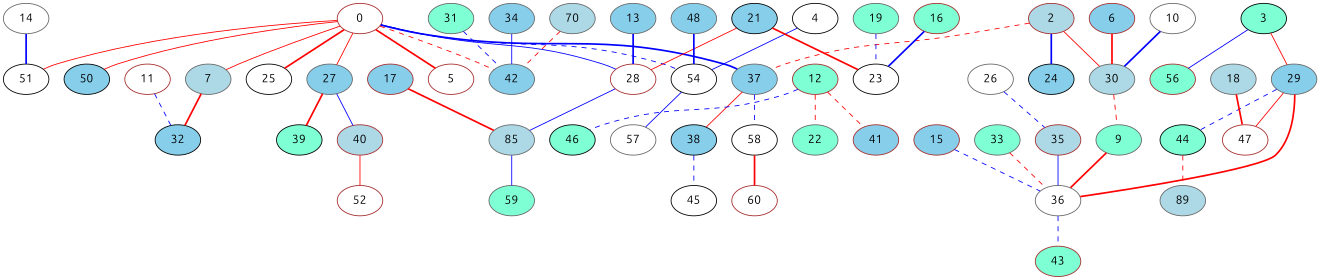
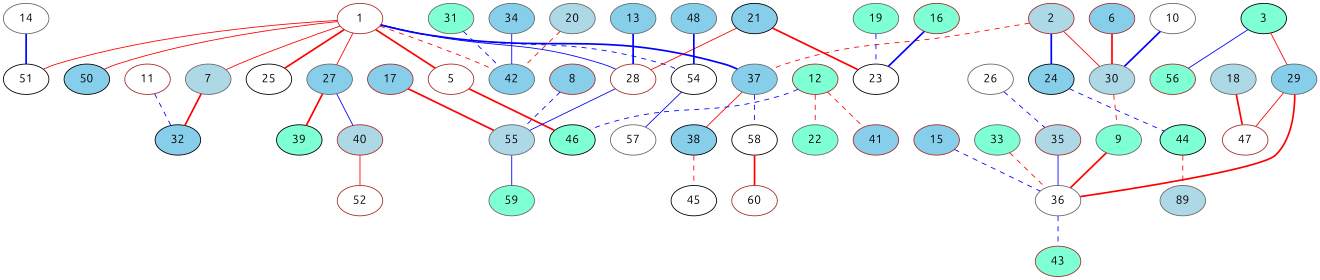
node "0": label "0" -> "1"
node "70": label "70" -> "20"
node "4": removed
node "8": added
edge "29" -- "44": now "24" -- "44"
edge "5" -- "46": added
node "85": label "85" -> "55"
edge "38" -- "45": color blue -> red
